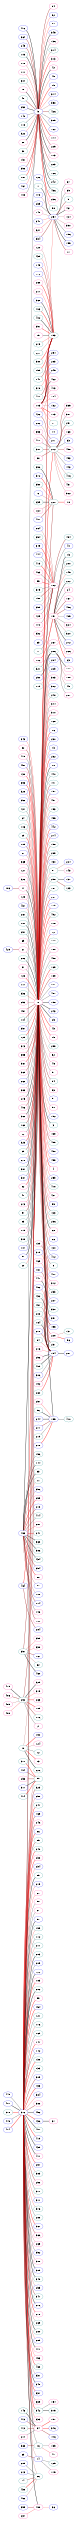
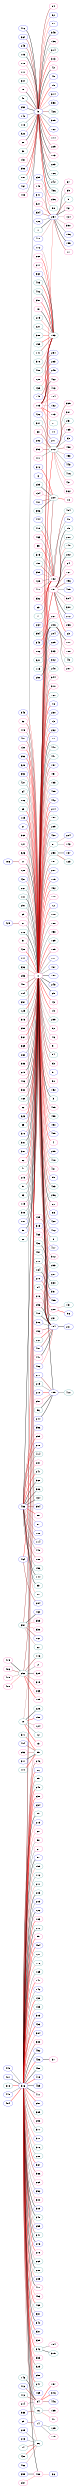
node "350": removed
node "670": label "670" -> "370"
edge "395" -- "488": color brown -> black
